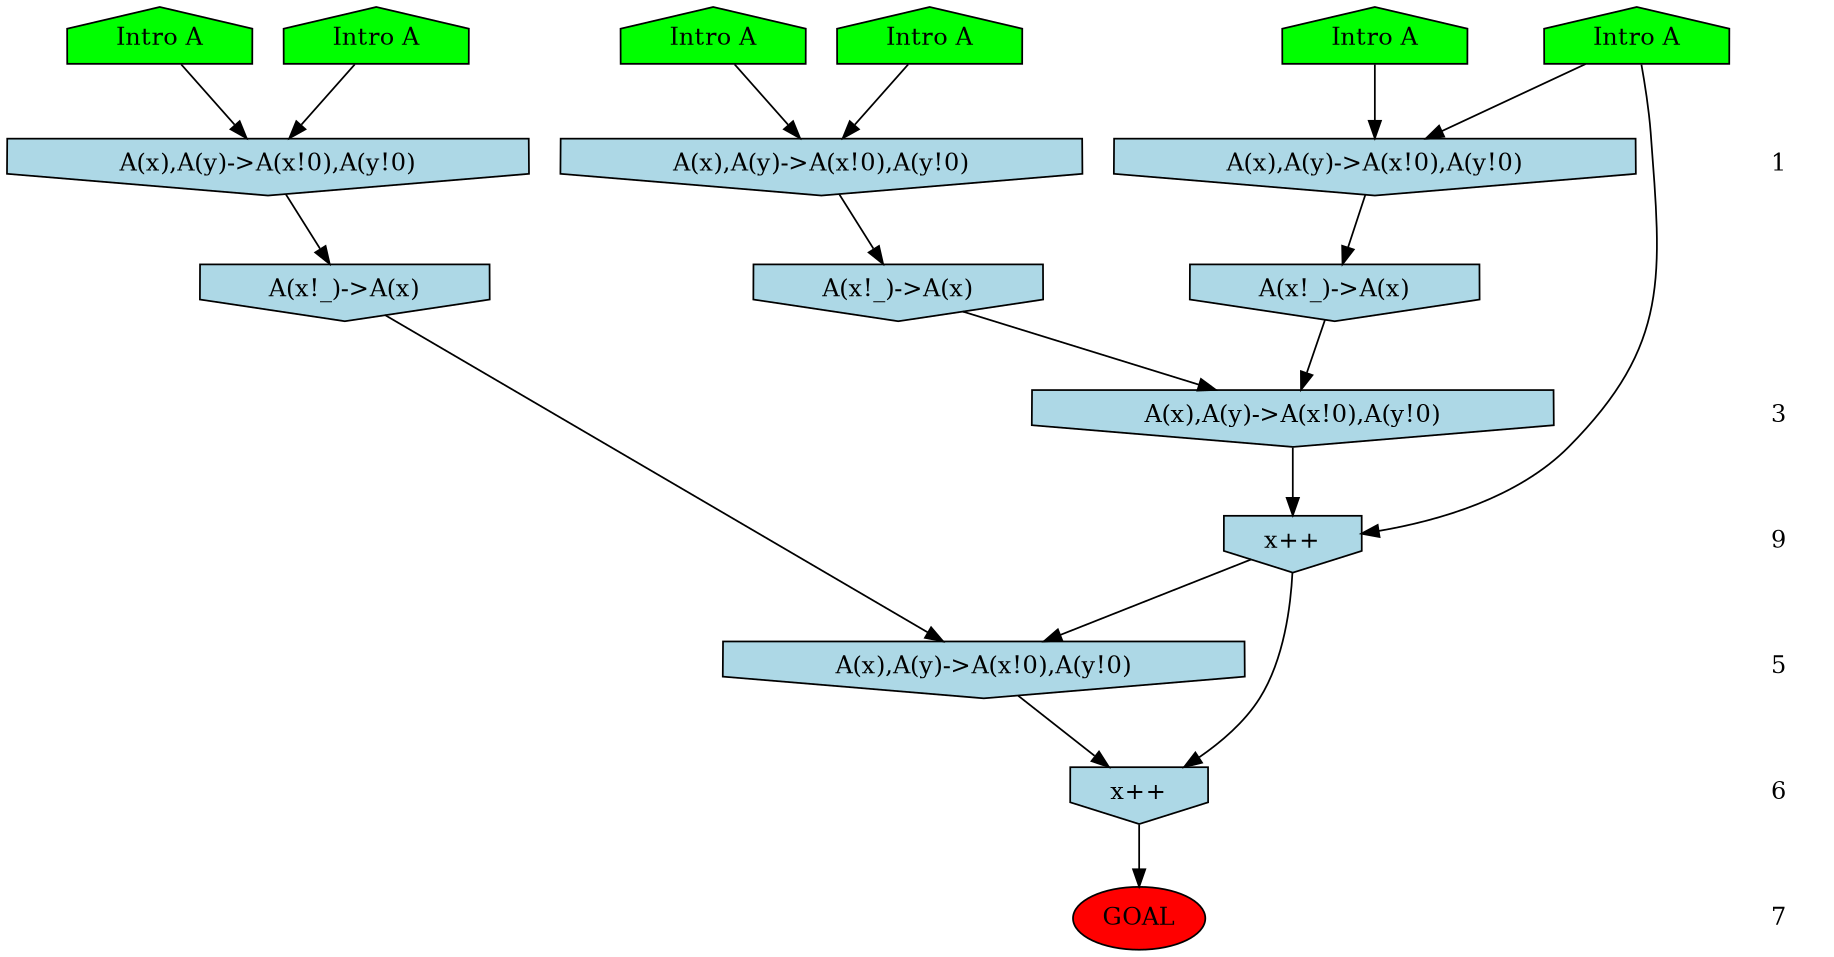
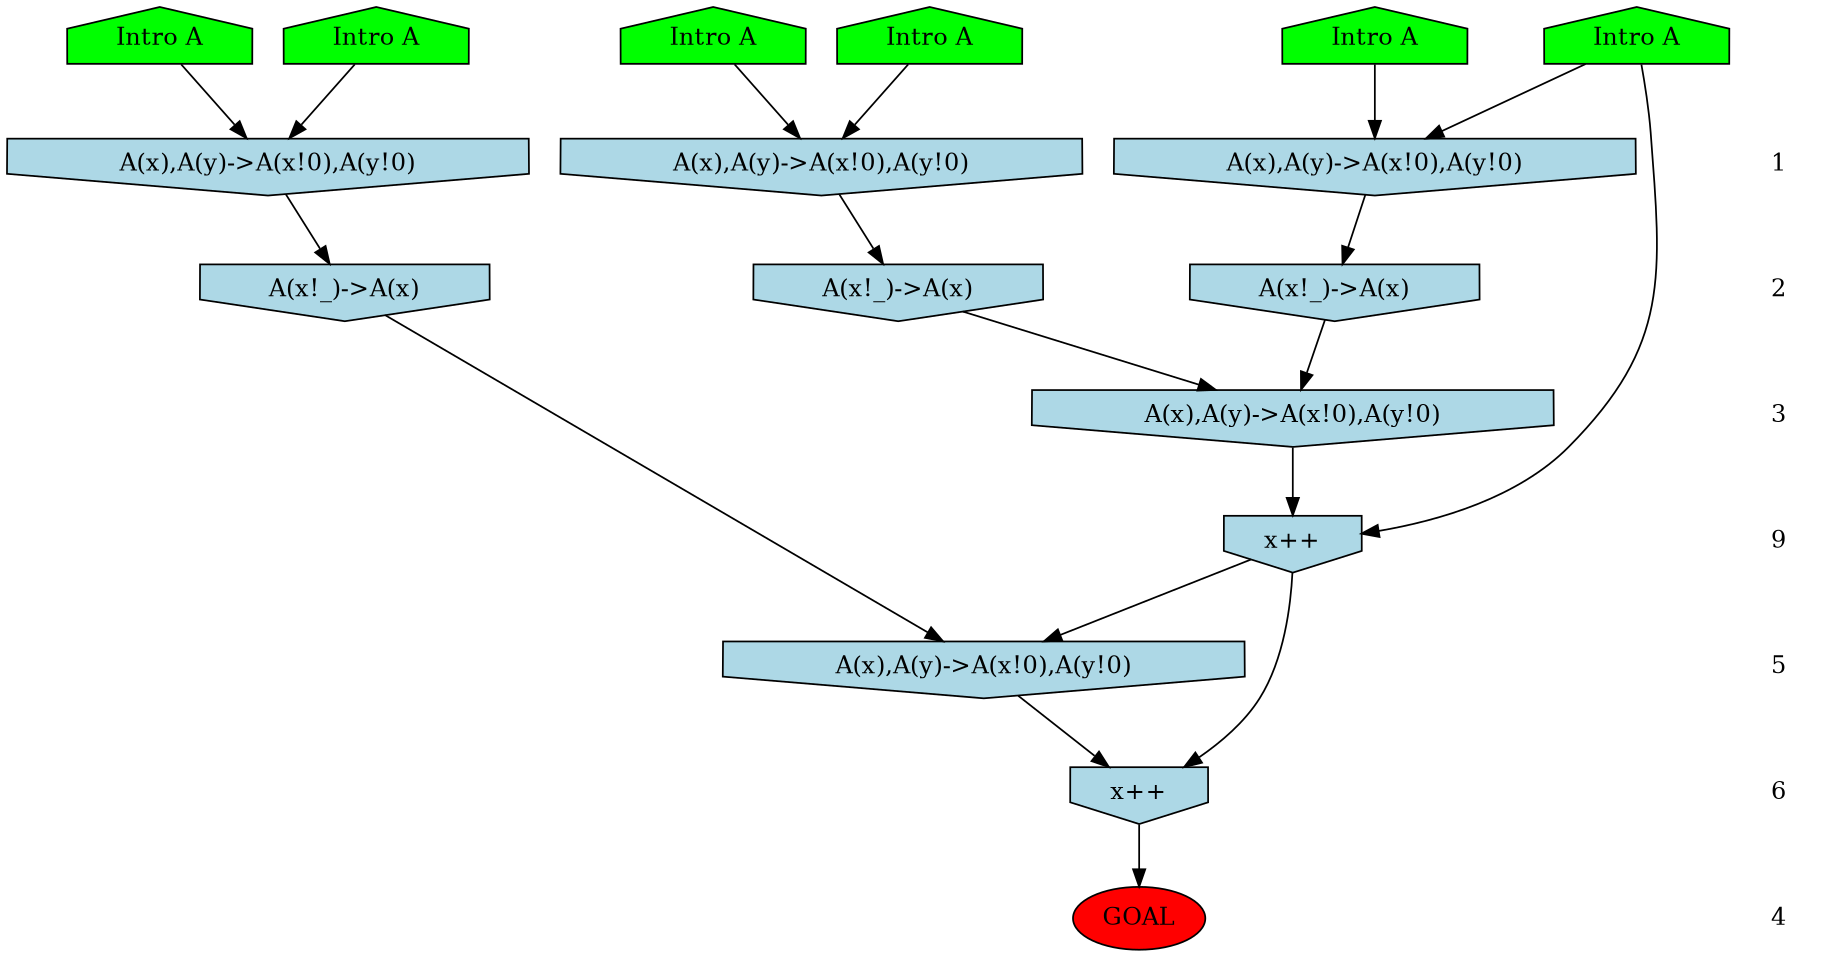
node "2": added
node "7": label "7" -> "4"
